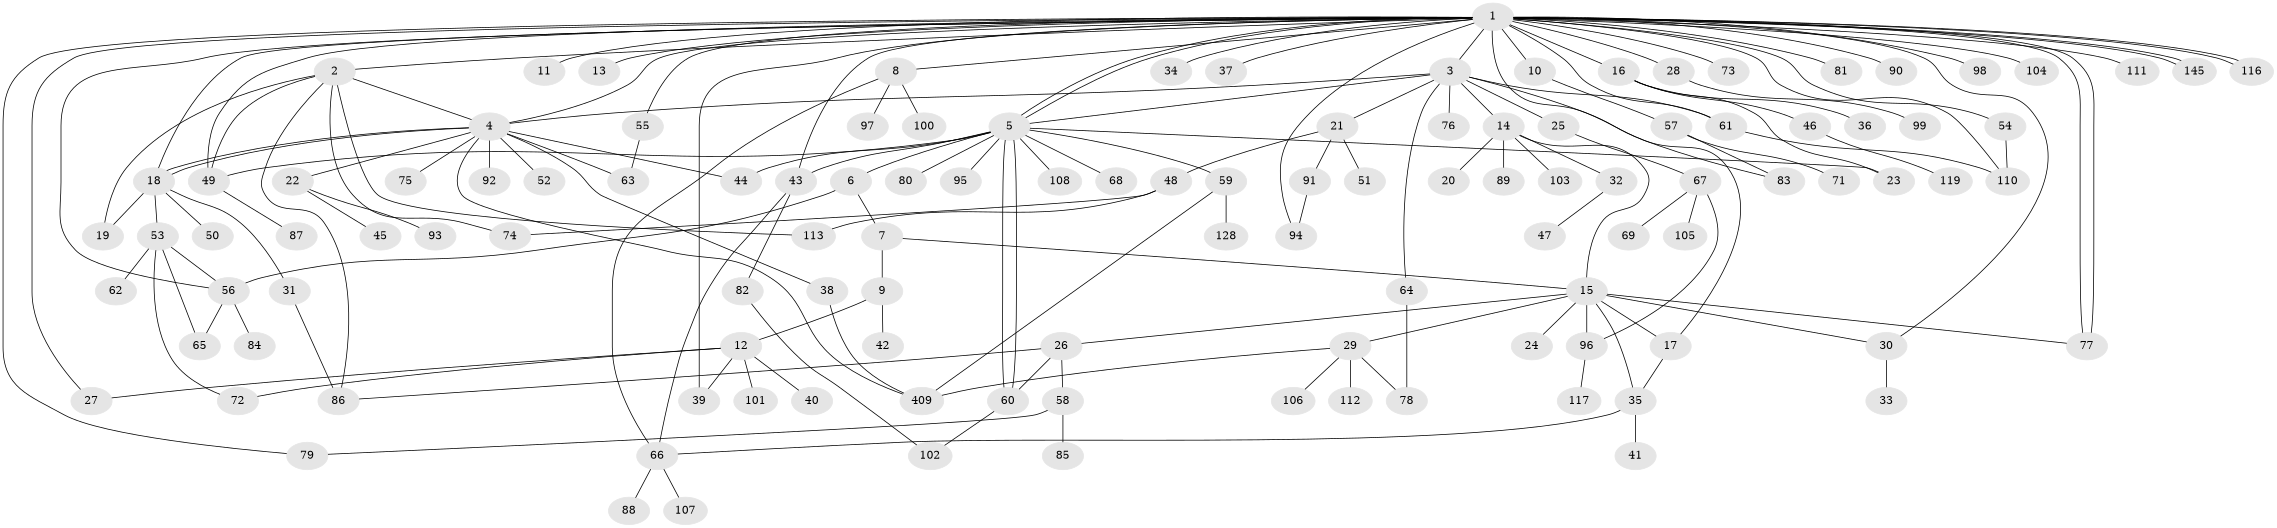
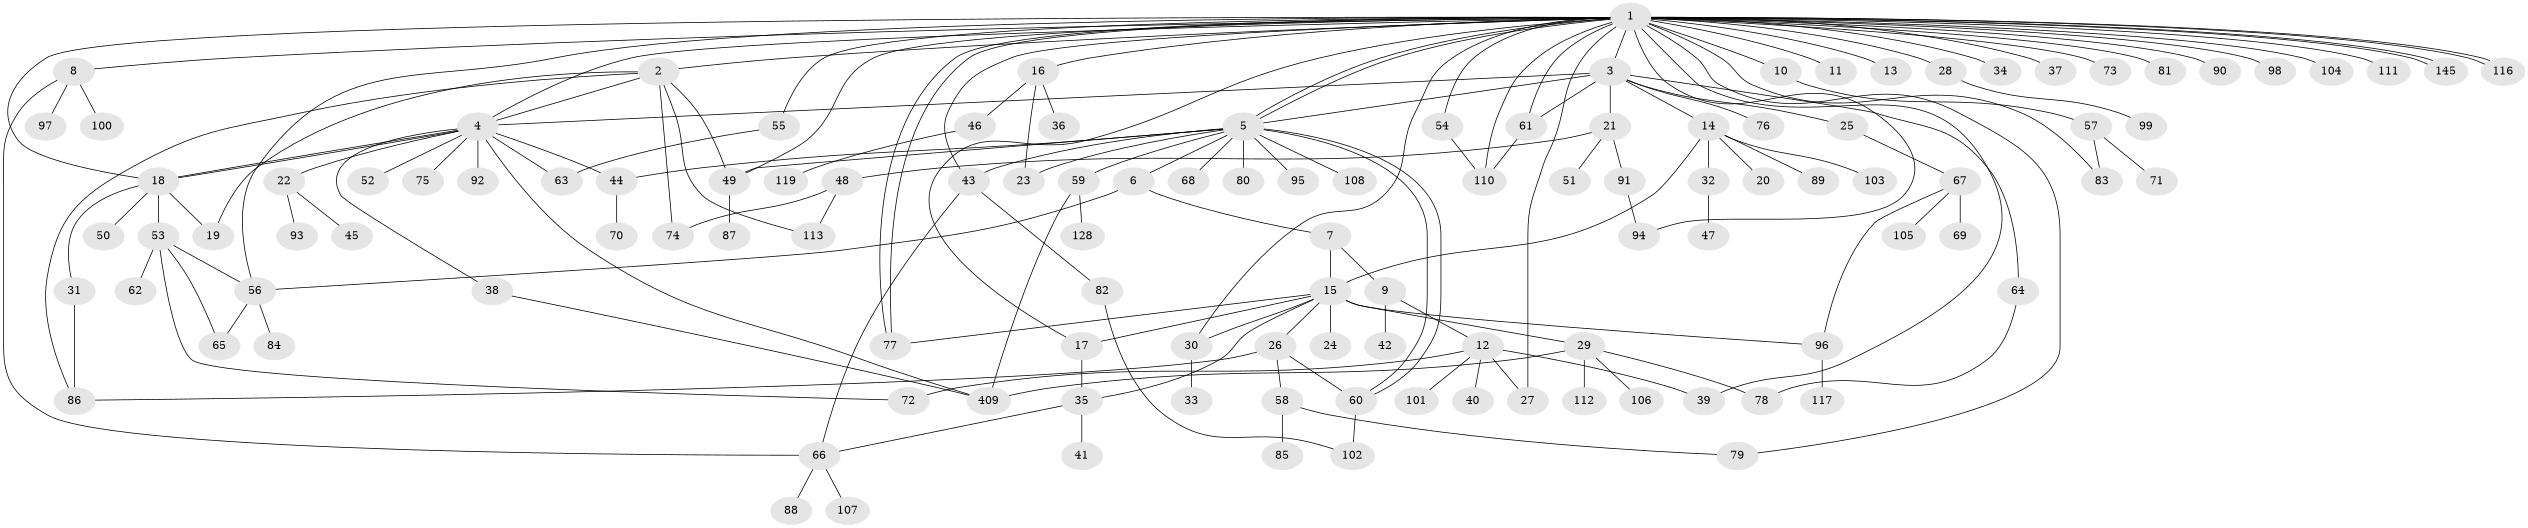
edge "3" -- "83": now "1" -- "83"
node "70": added
